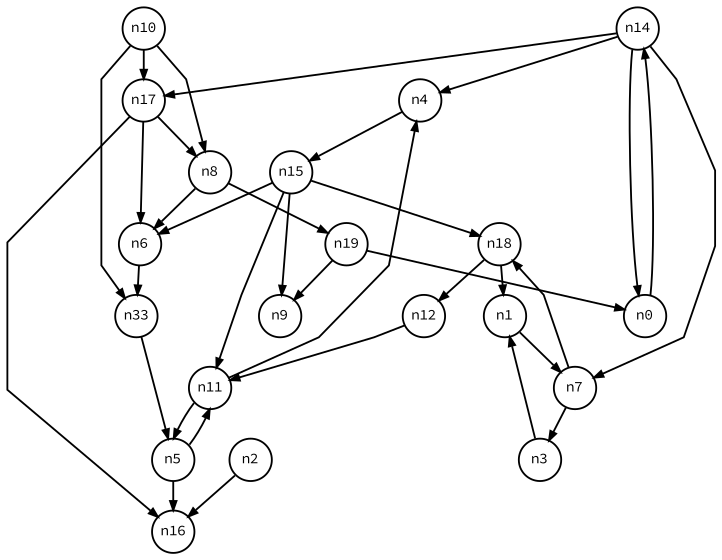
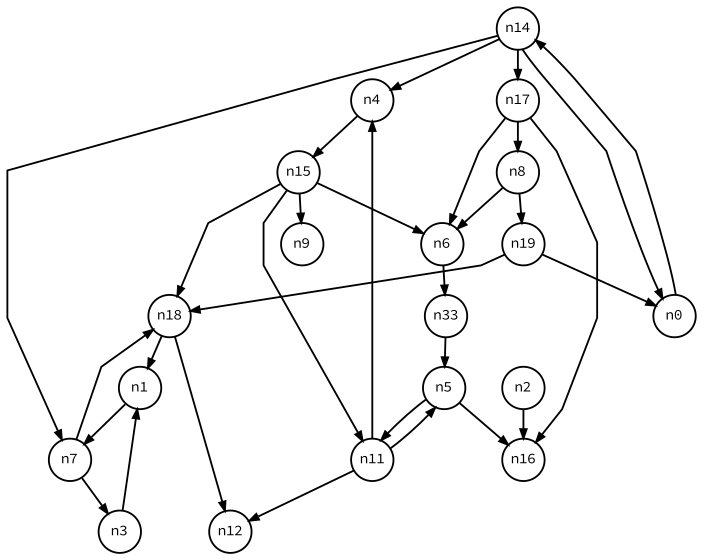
node "n10": removed
edge "n19" -> "n9": now "n19" -> "n18"
edge "n12" -> "n11": reversed
